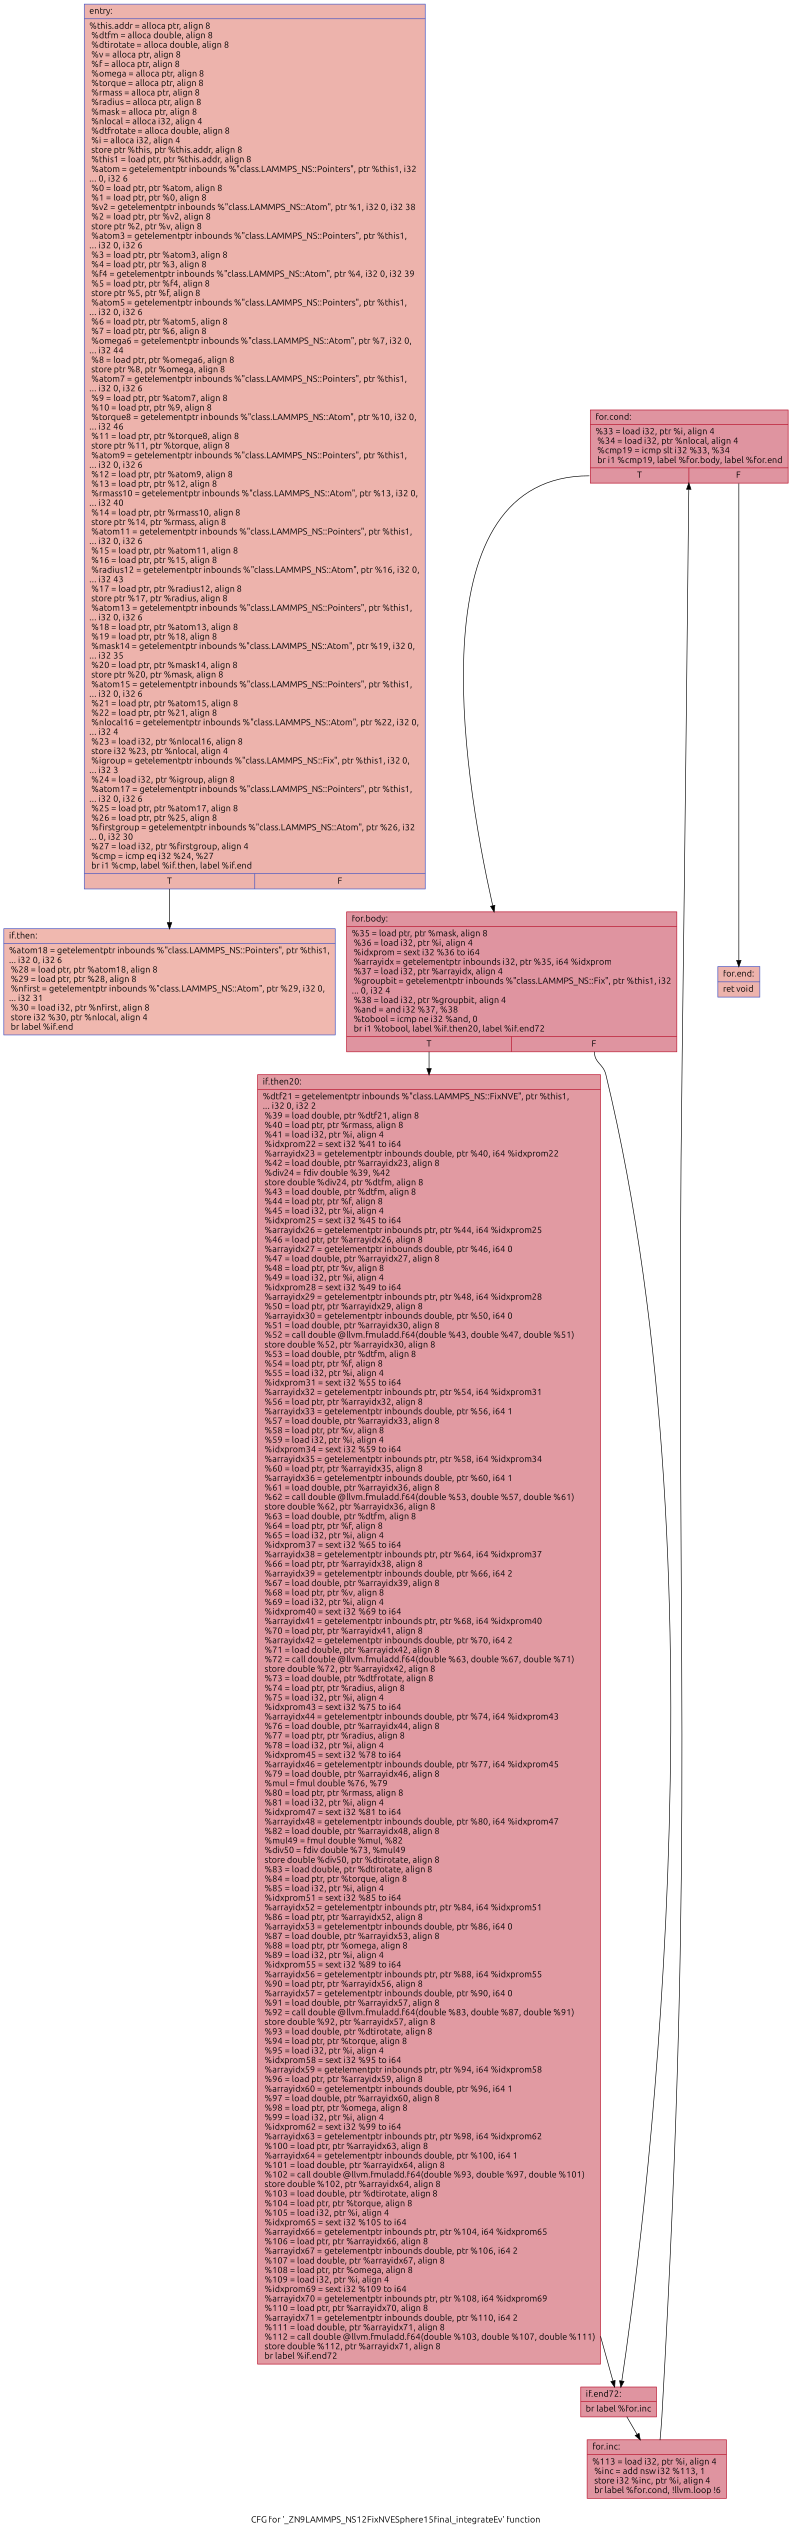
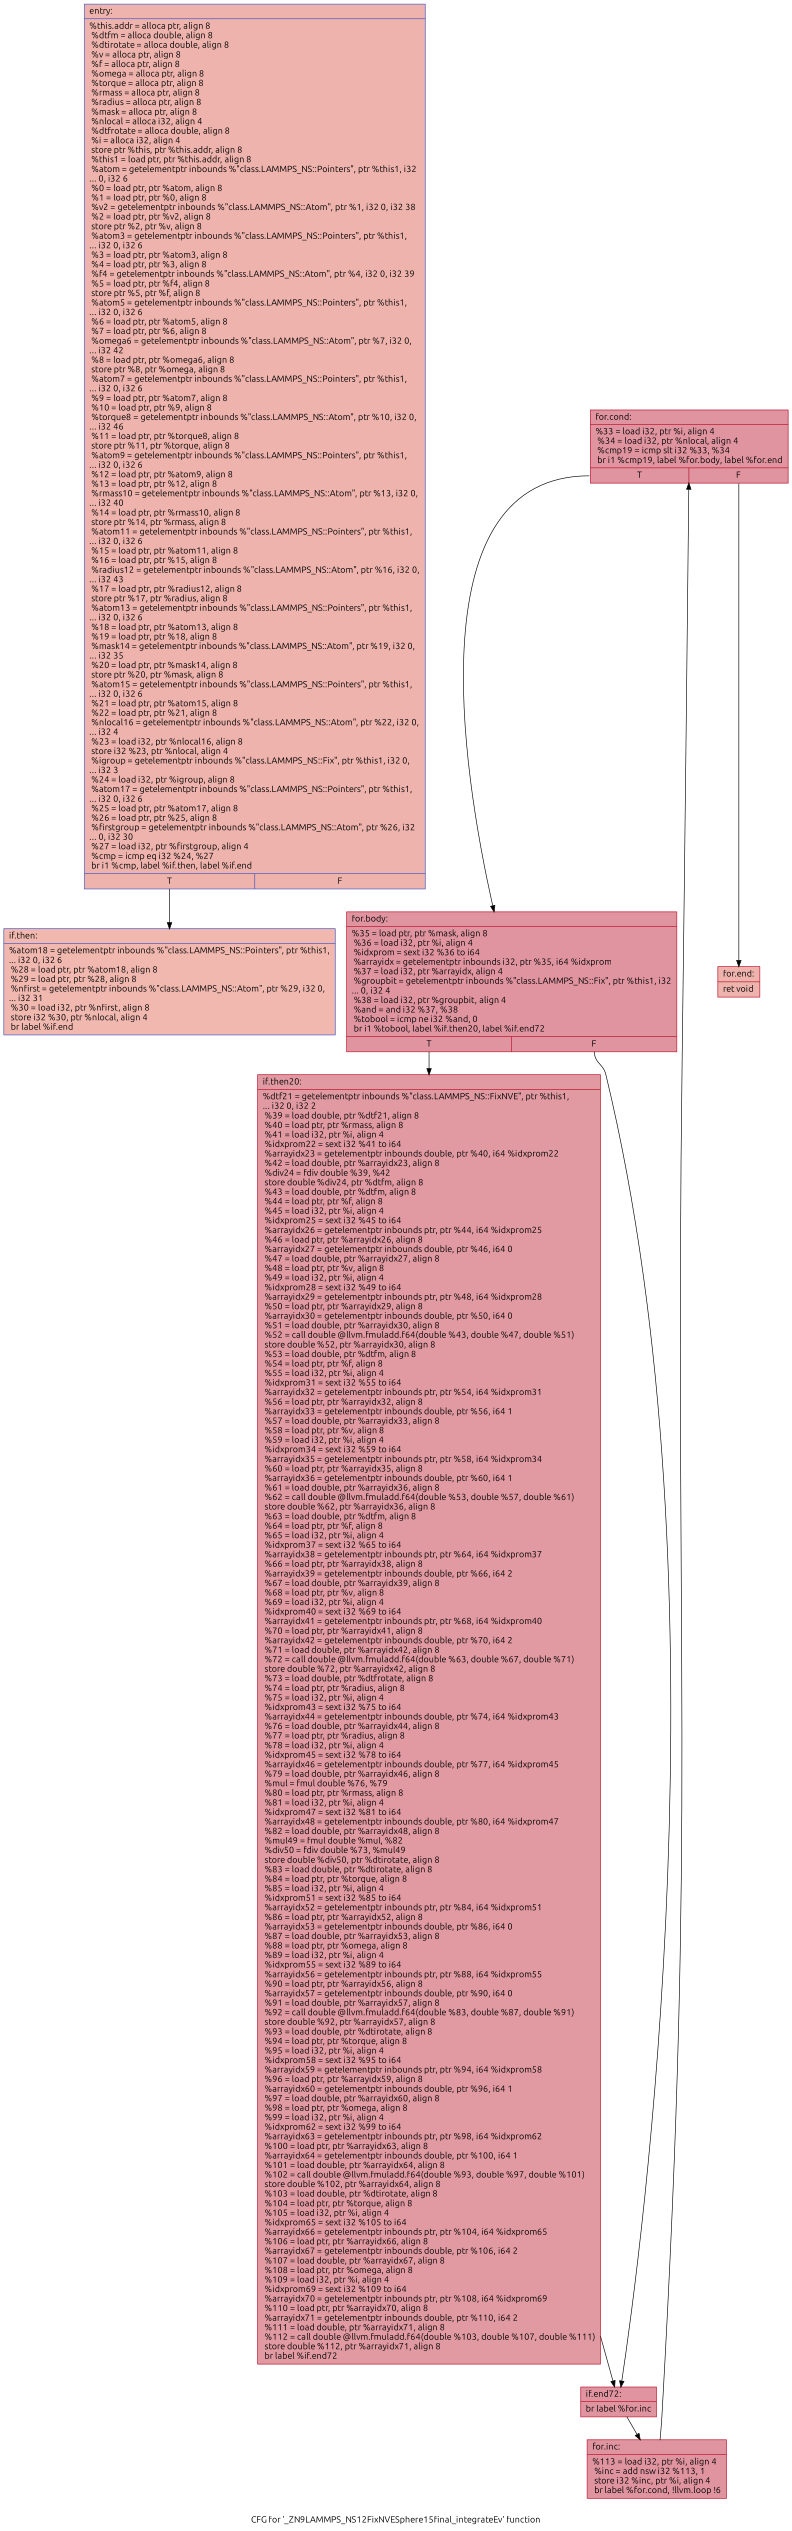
node "entry:": text "... i32 44" -> "... i32 42"
node "for.end:": color #3d50c3ff -> #b70d28ff
